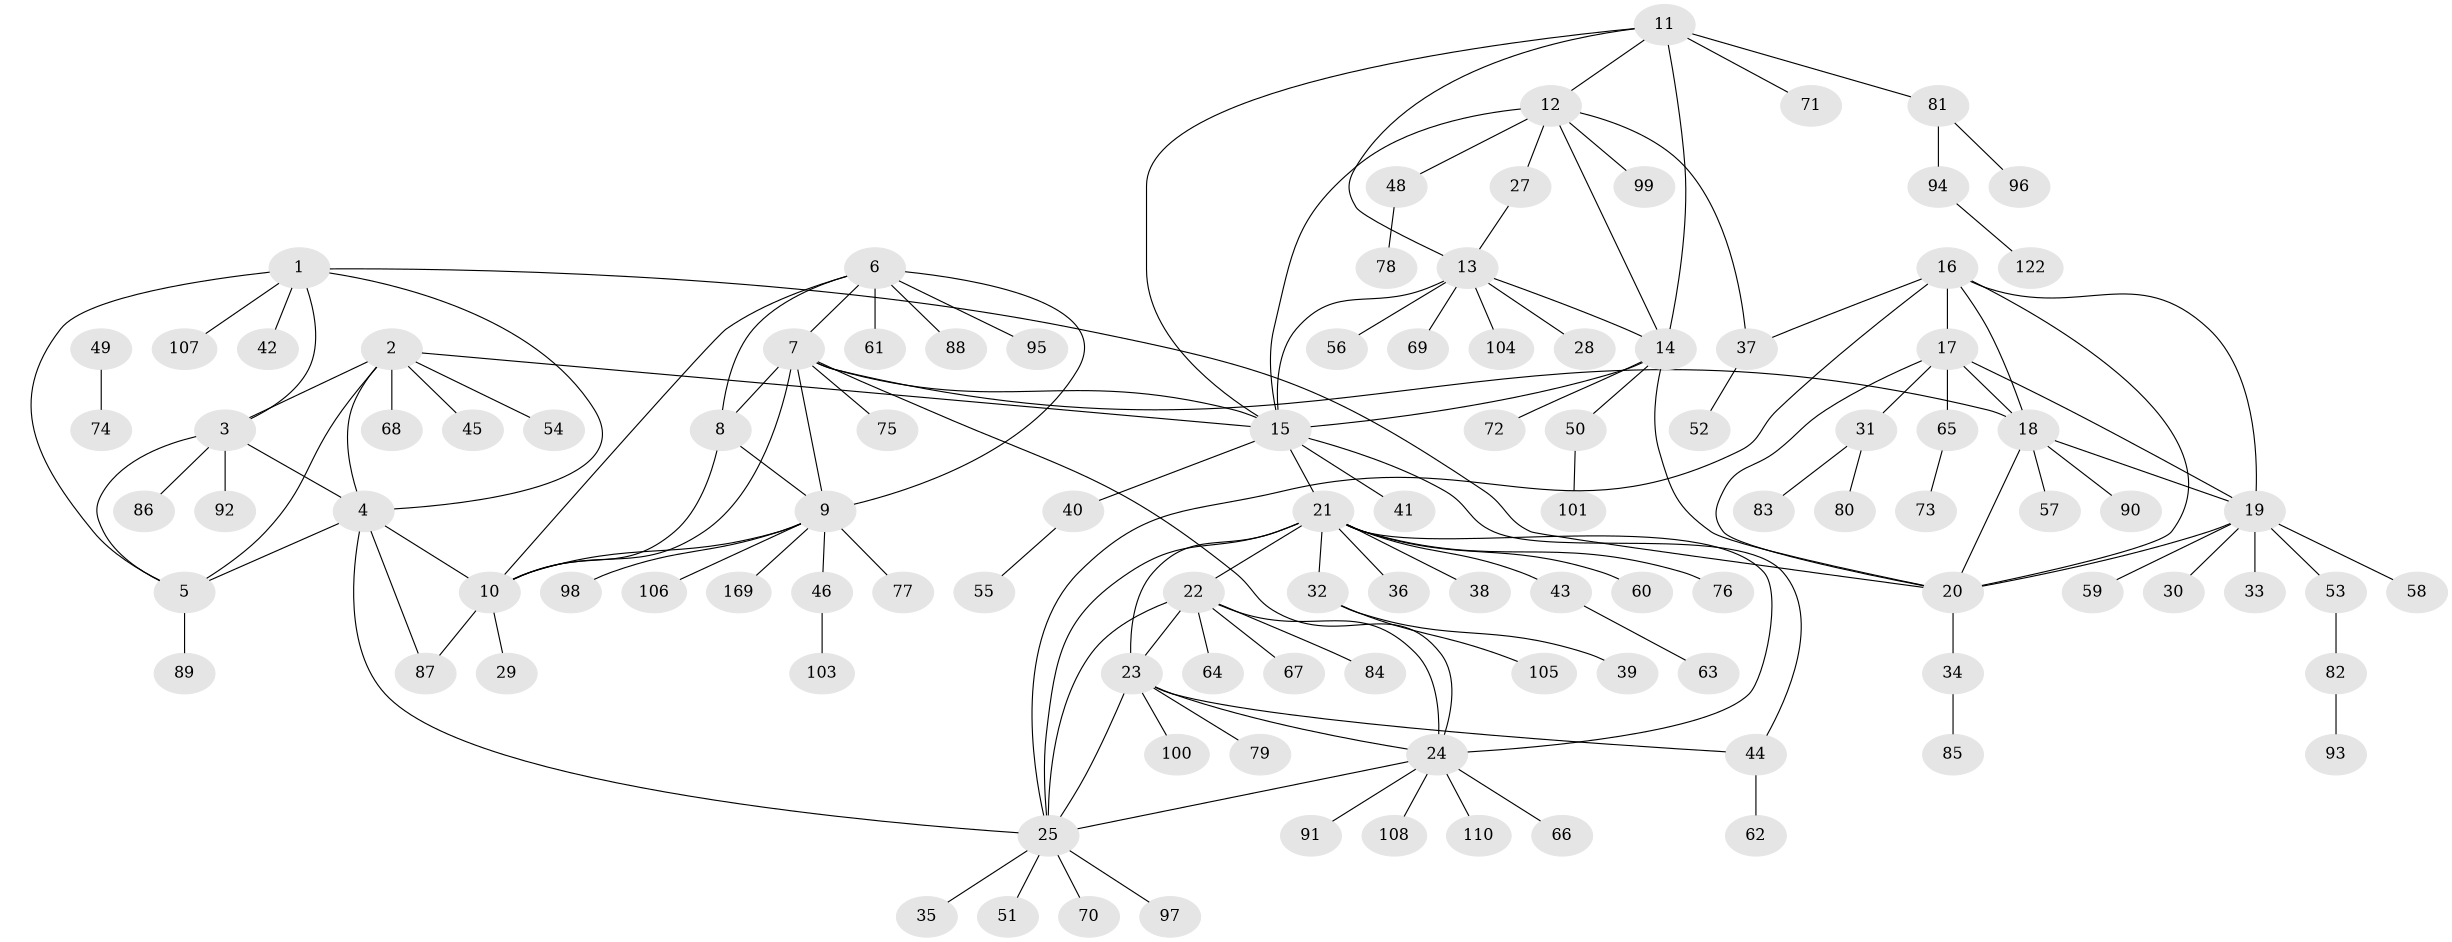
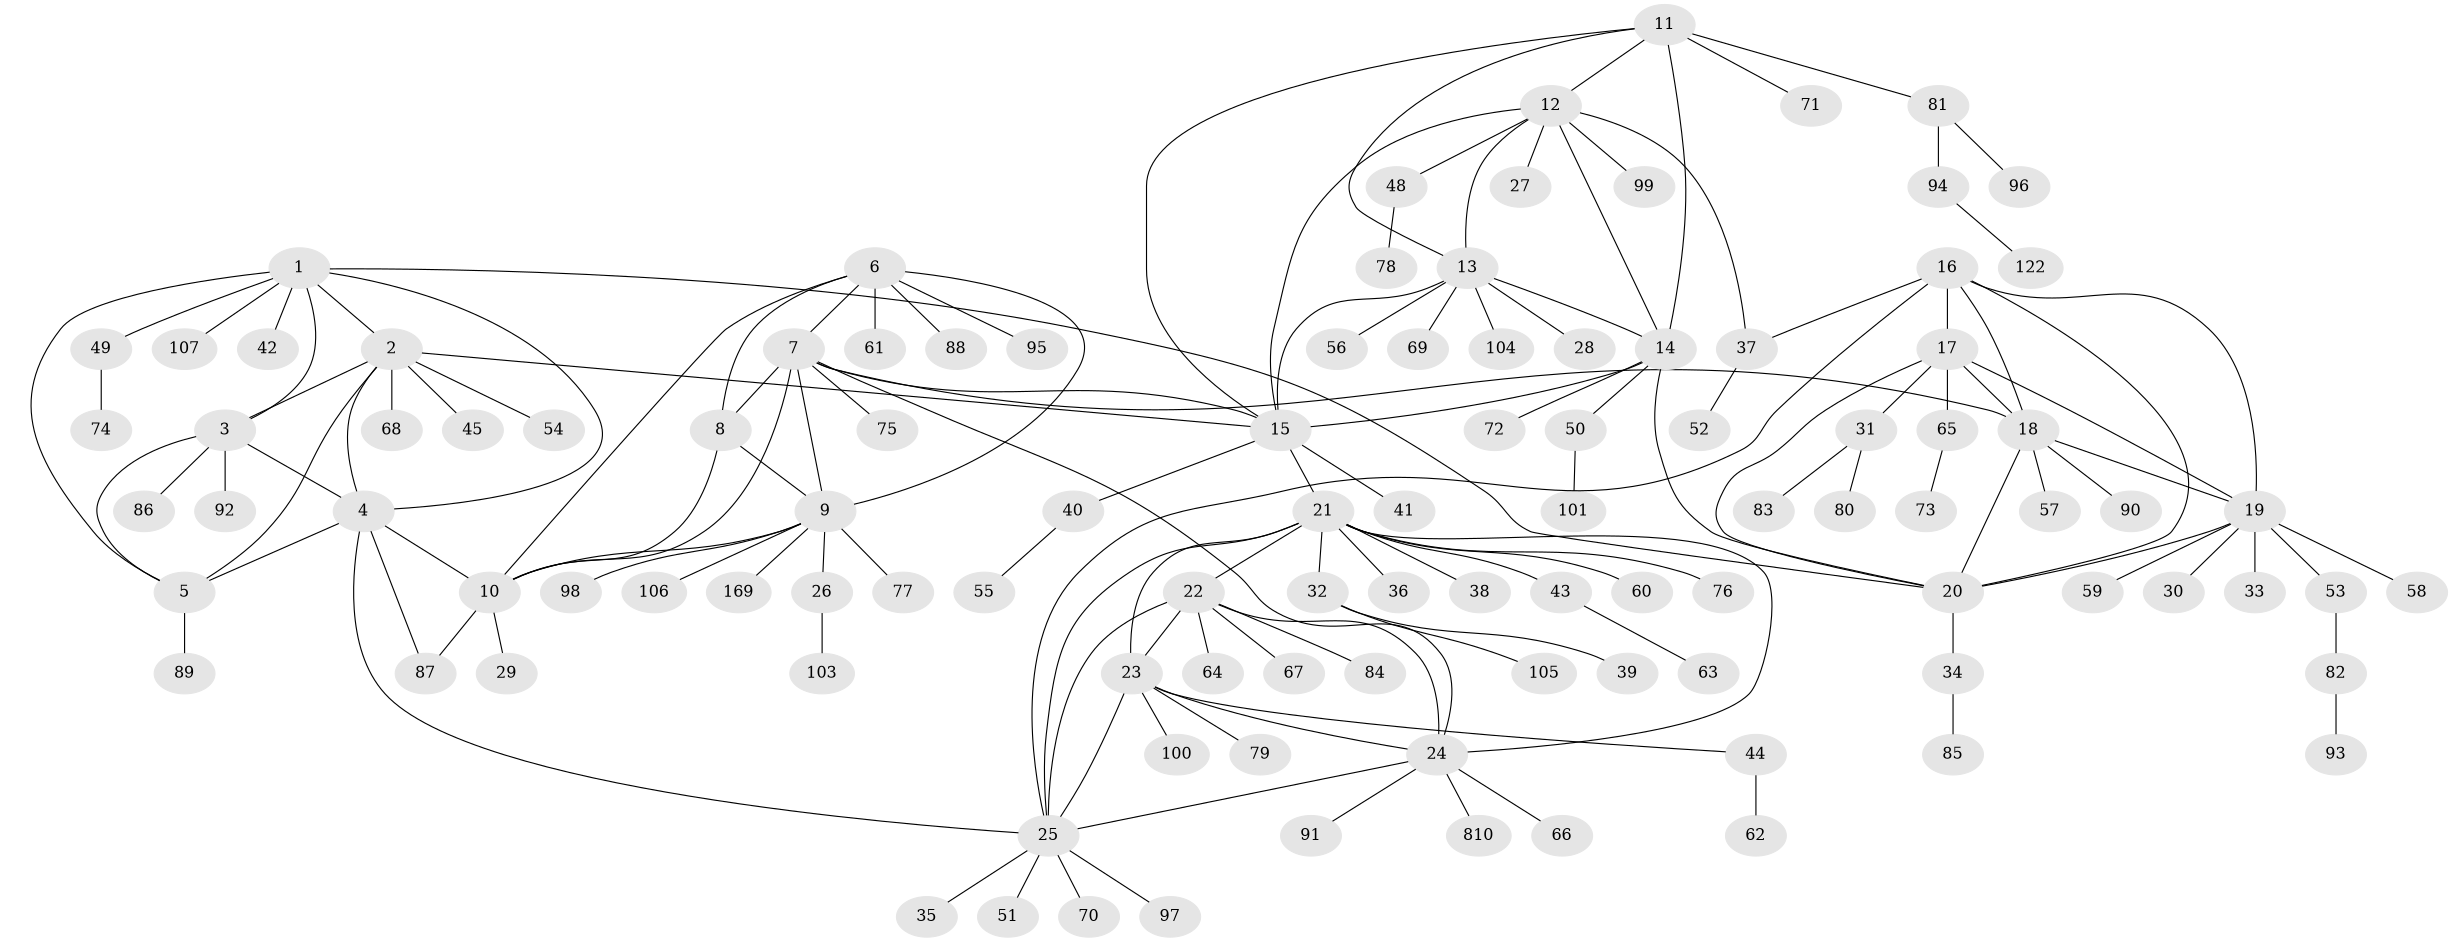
edge "27" -- "13": now "12" -- "13"
edge "1" -- "49": added
edge "1" -- "2": added
edge "15" -- "44": removed
node "46": label "46" -> "26"
node "108": removed
node "110": label "110" -> "810"
